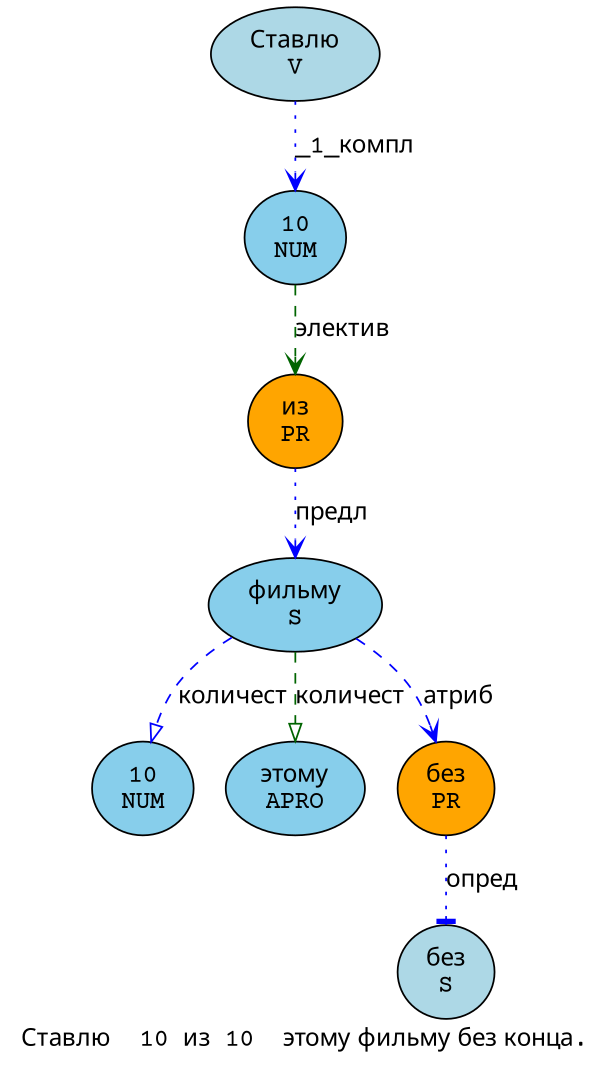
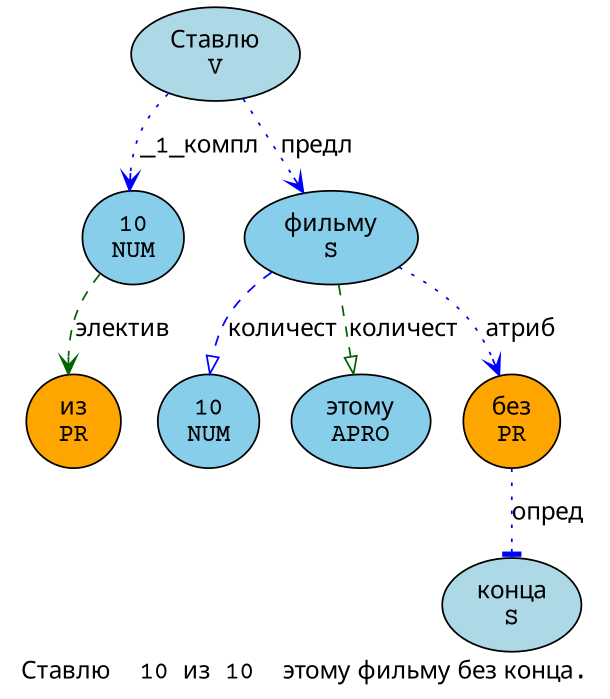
edge "из PR" -> "фильму S": now "Ставлю V" -> "фильму S"
edge "фильму S" -> "без PR": style dashed -> dotted
node "без S": label "без S" -> "конца S"
